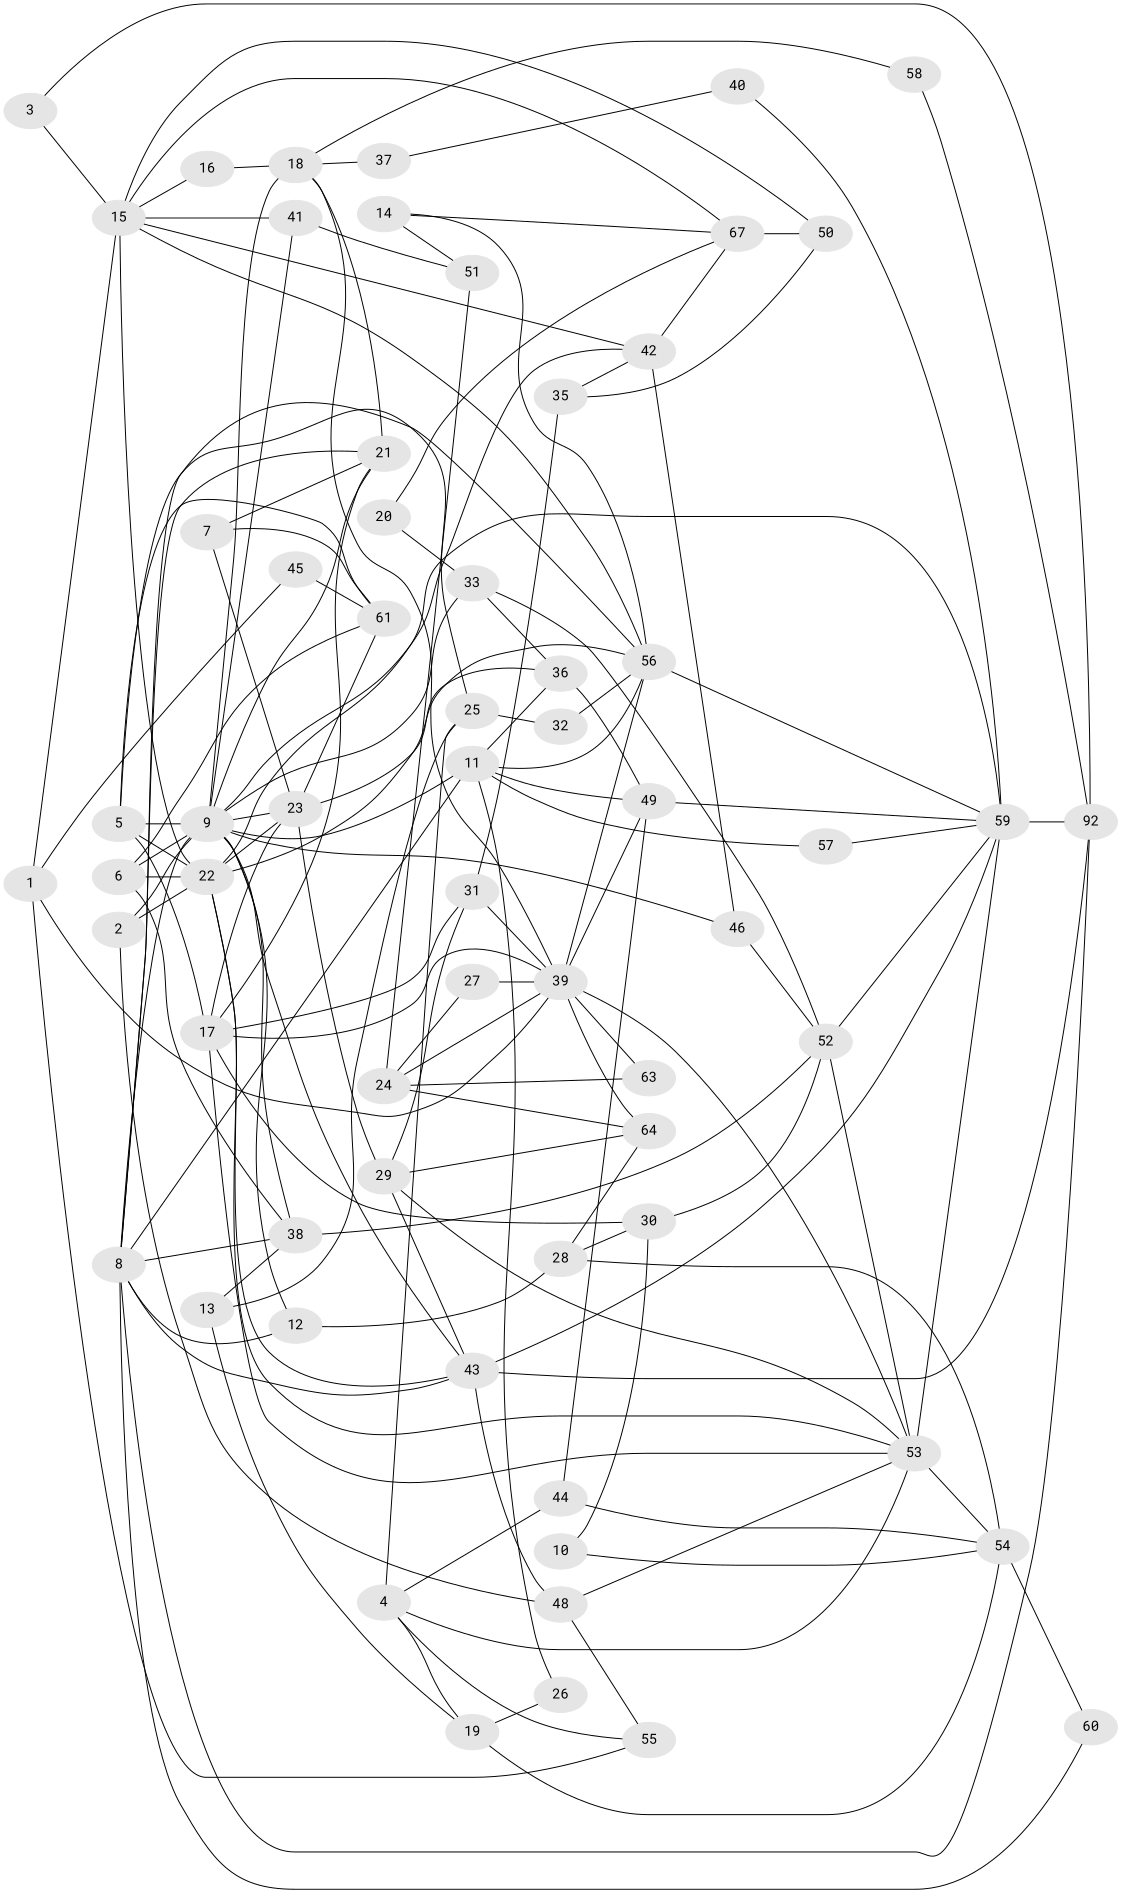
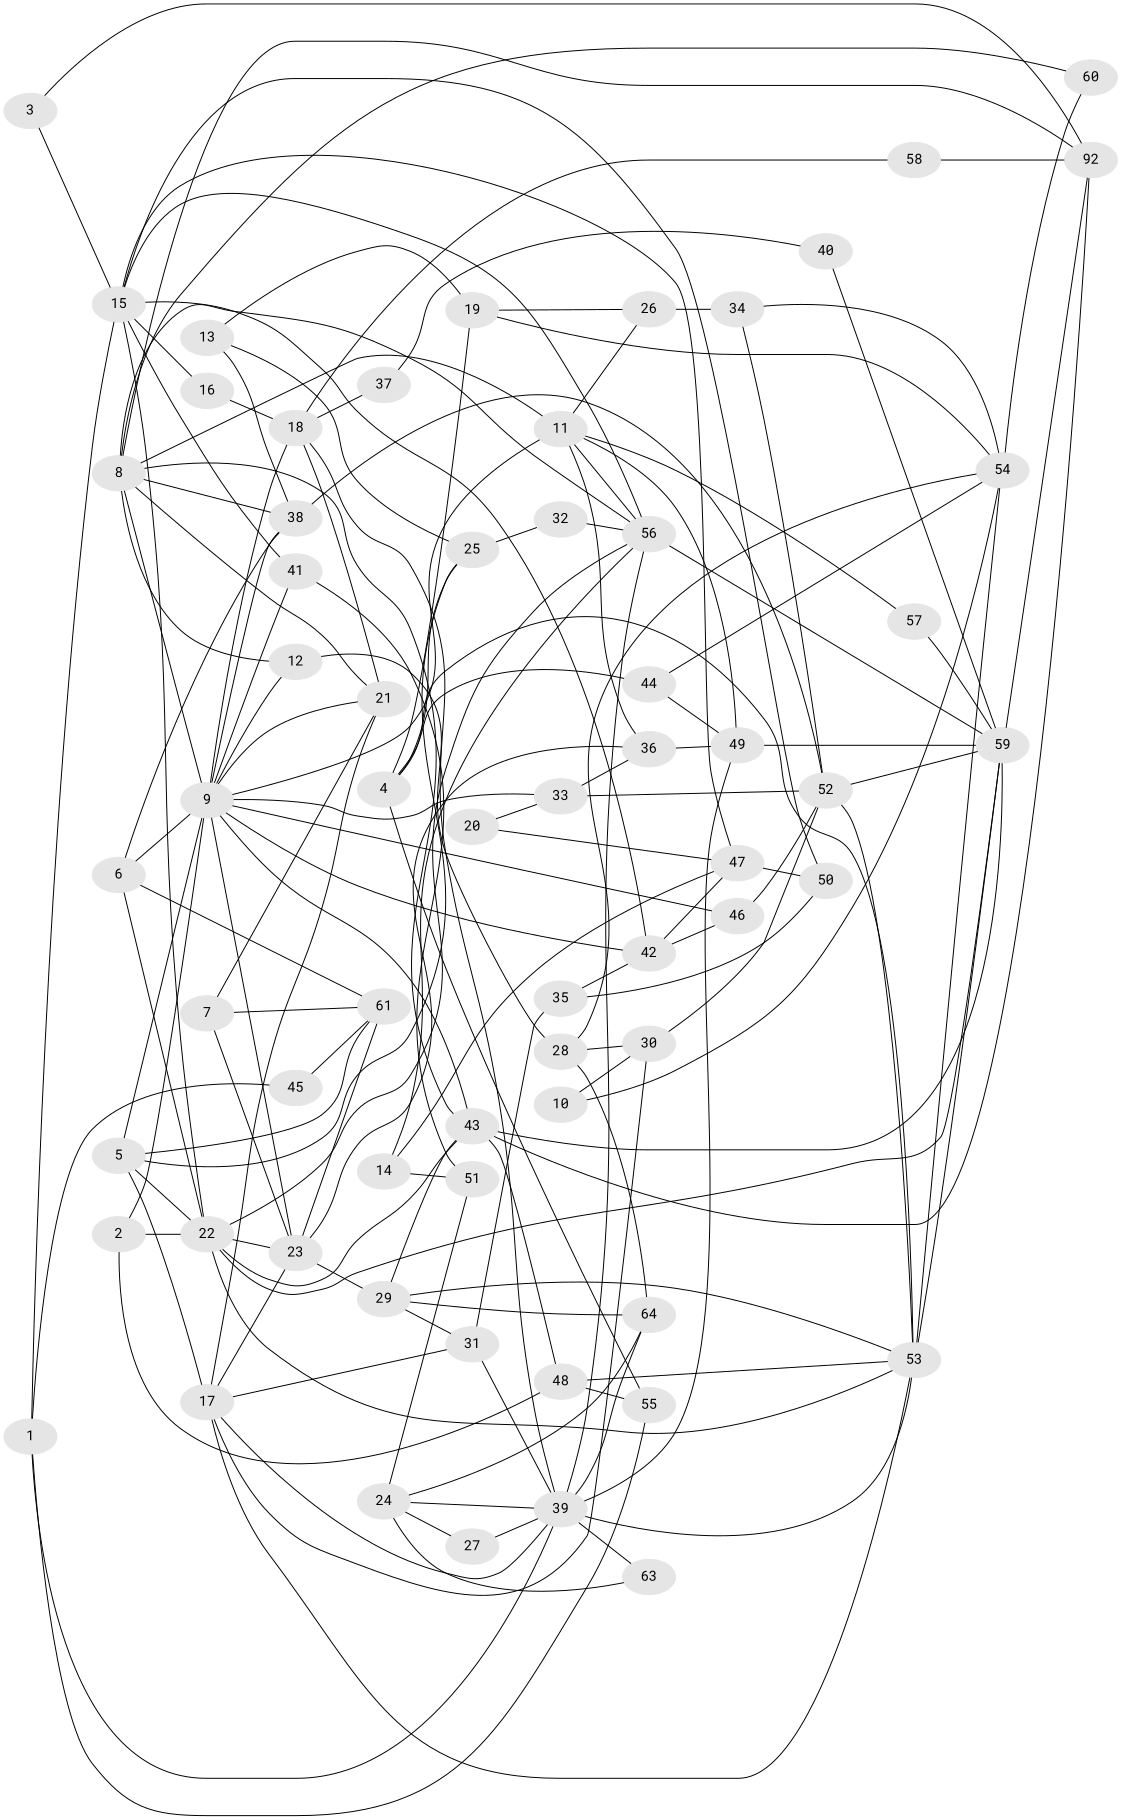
node "67": label "67" -> "47"
node "34": added
